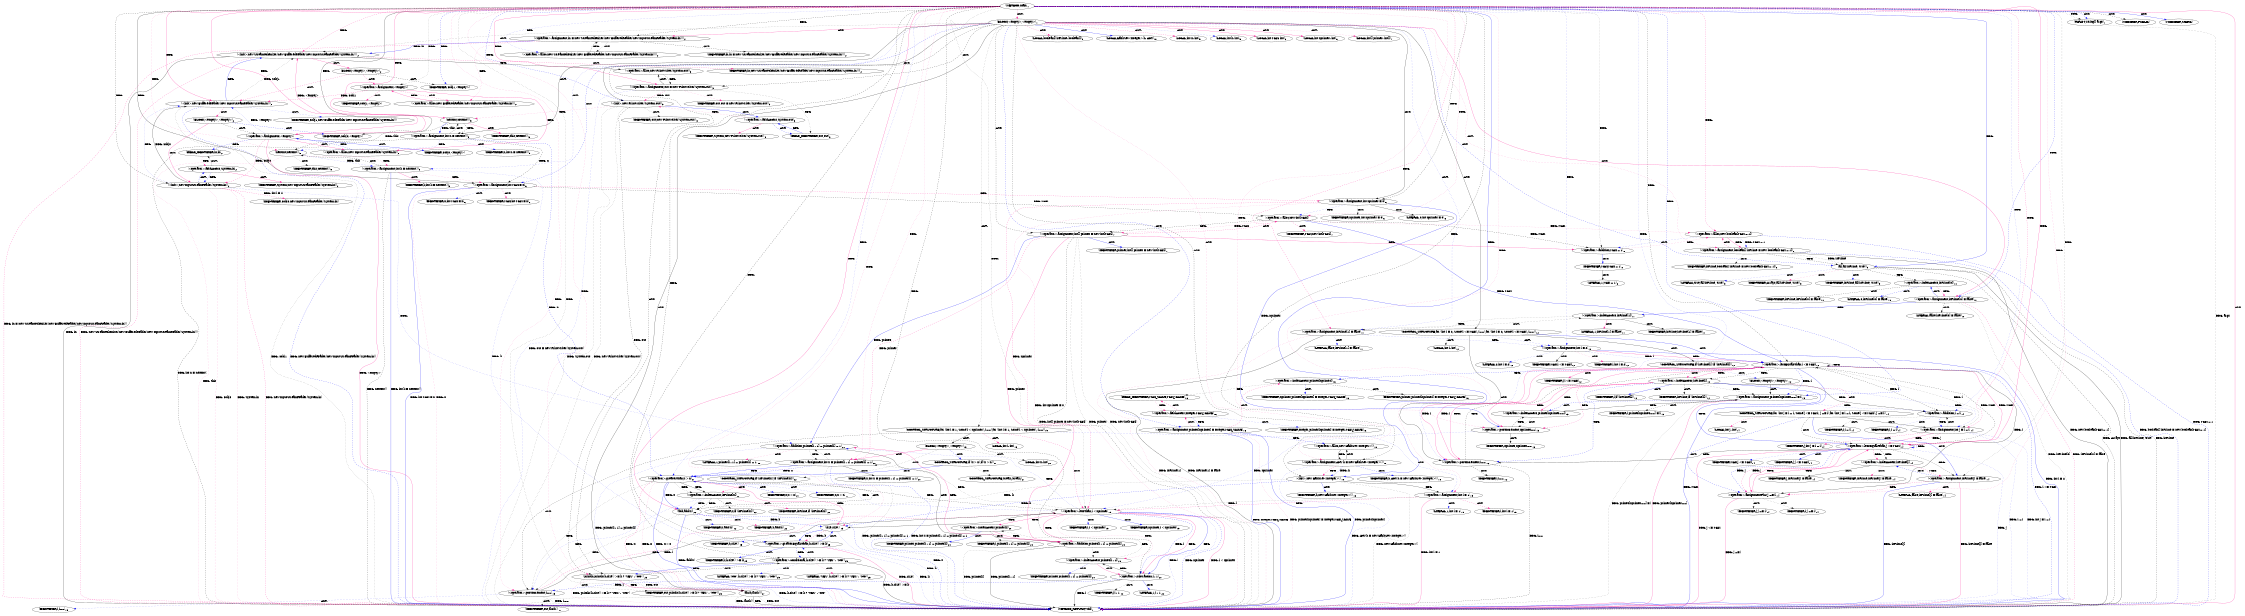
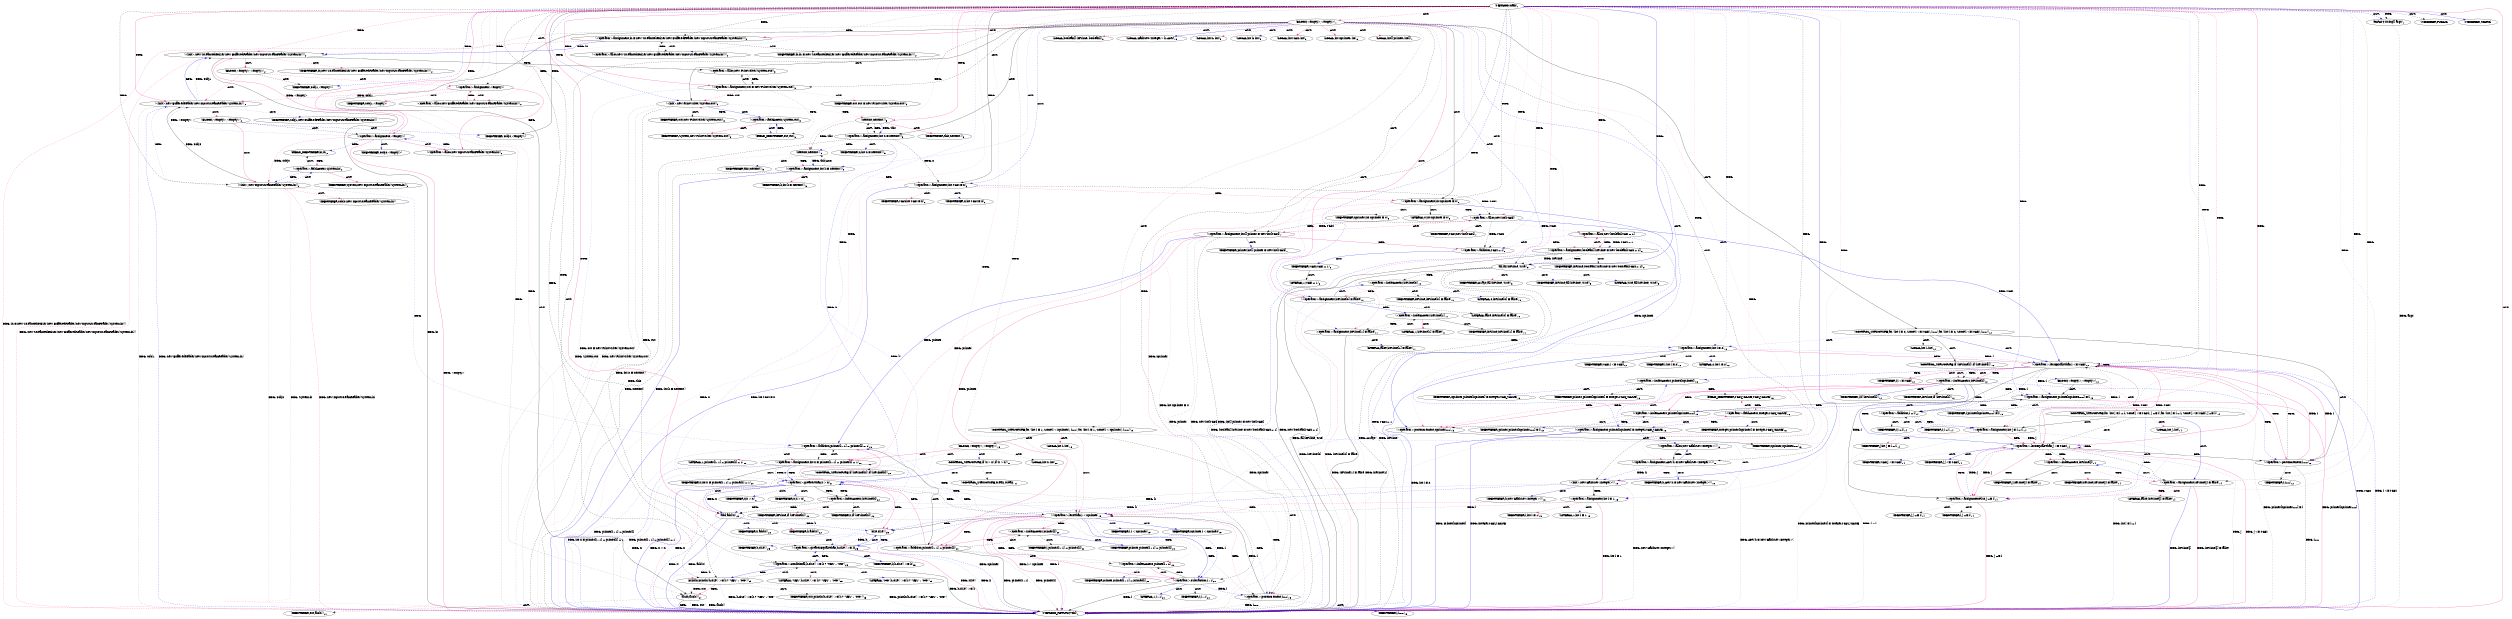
edge "(<init>,new InputStreamReader(System.in))" -> "(IDENTIFIER,$obj0,new InputStreamReader(System.in))": label "DDG: int i = 2" -> "AST: "
edge "(<operator>.assignment,primes[nprimes] = Integer.MAX_VALUE)" -> "(<operator>.indexAccess,primes[nprimes])": color deeppink -> blue
node "(IDENTIFIER,primes,primes[nprimes++] = i)": added
edge "(<operator>.assignment,ANY h = new HashSet<Integer>())" -> "(<operator>.alloc,new HashSet<Integer>())": color black -> blue
edge "(<operator>.indexAccess,isPrime[j])" -> "(<operator>.assignment,isPrime[j] = false)": label "MAX: " -> "CFG: "
edge "(CONTROL_STRUCTURE,if (isPrime[x]),if (isPrime[x]))" -> "(<operator>.indexAccess,isPrime[x])": removed, label "AST:"
edge "(<operator>.addition,primes[i - 1] + primes[i])" -> "(<operator>.indexAccess,primes[i])": added, label "AST:"
